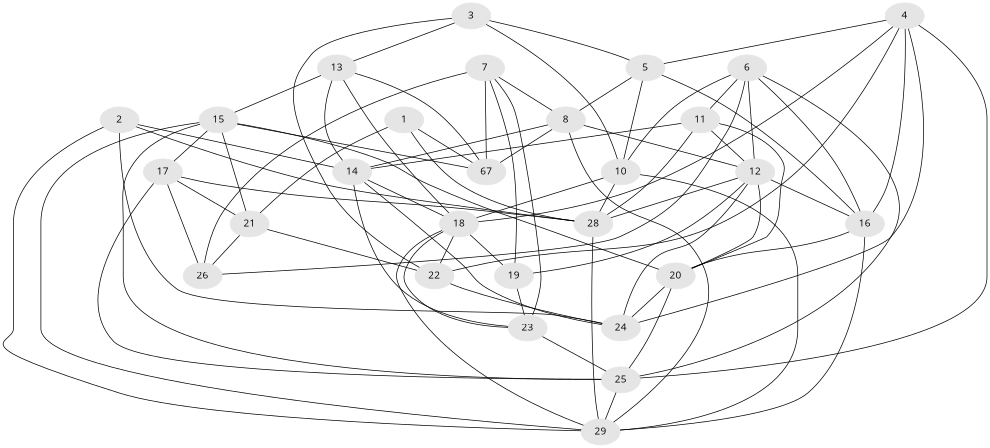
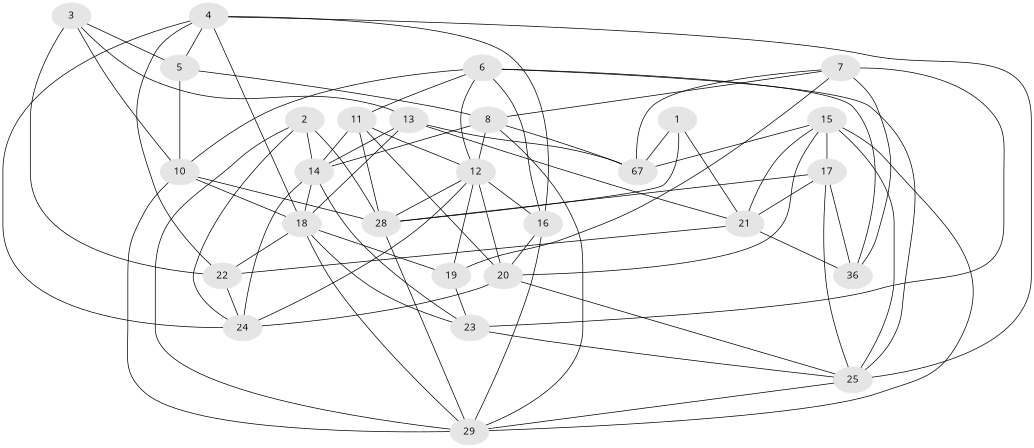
edge "13" -- "15": now "13" -- "21"
edge "5" -- "16": removed
node "26": label "26" -> "36"
